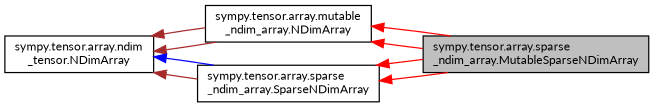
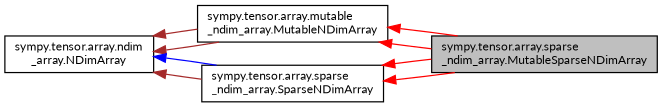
node "sympy.tensor.array.mutable _ndim_array.NDimArray": label "sympy.tensor.array.mutable _ndim_array.NDimArray" -> "sympy.tensor.array.mutable _ndim_array.MutableNDimArray"
node "sympy.tensor.array.ndim _tensor.NDimArray": label "sympy.tensor.array.ndim _tensor.NDimArray" -> "sympy.tensor.array.ndim _array.NDimArray"
